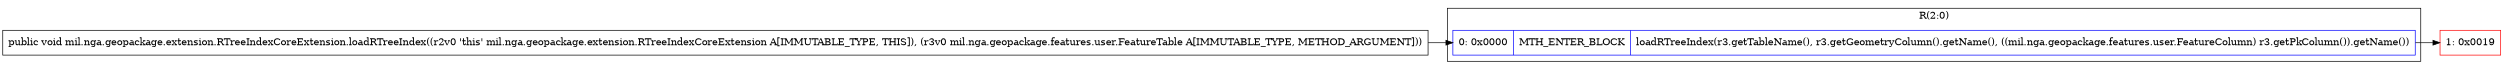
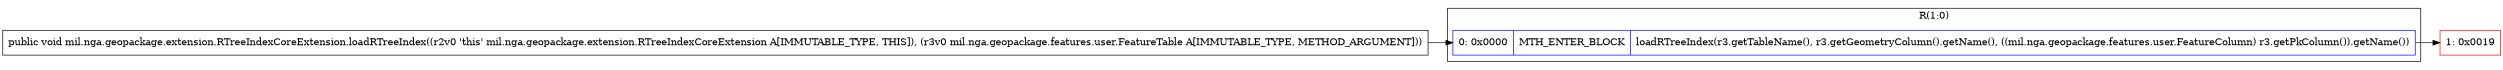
cluster "R(2:0)": label "R(2:0)" -> "R(1:0)"
